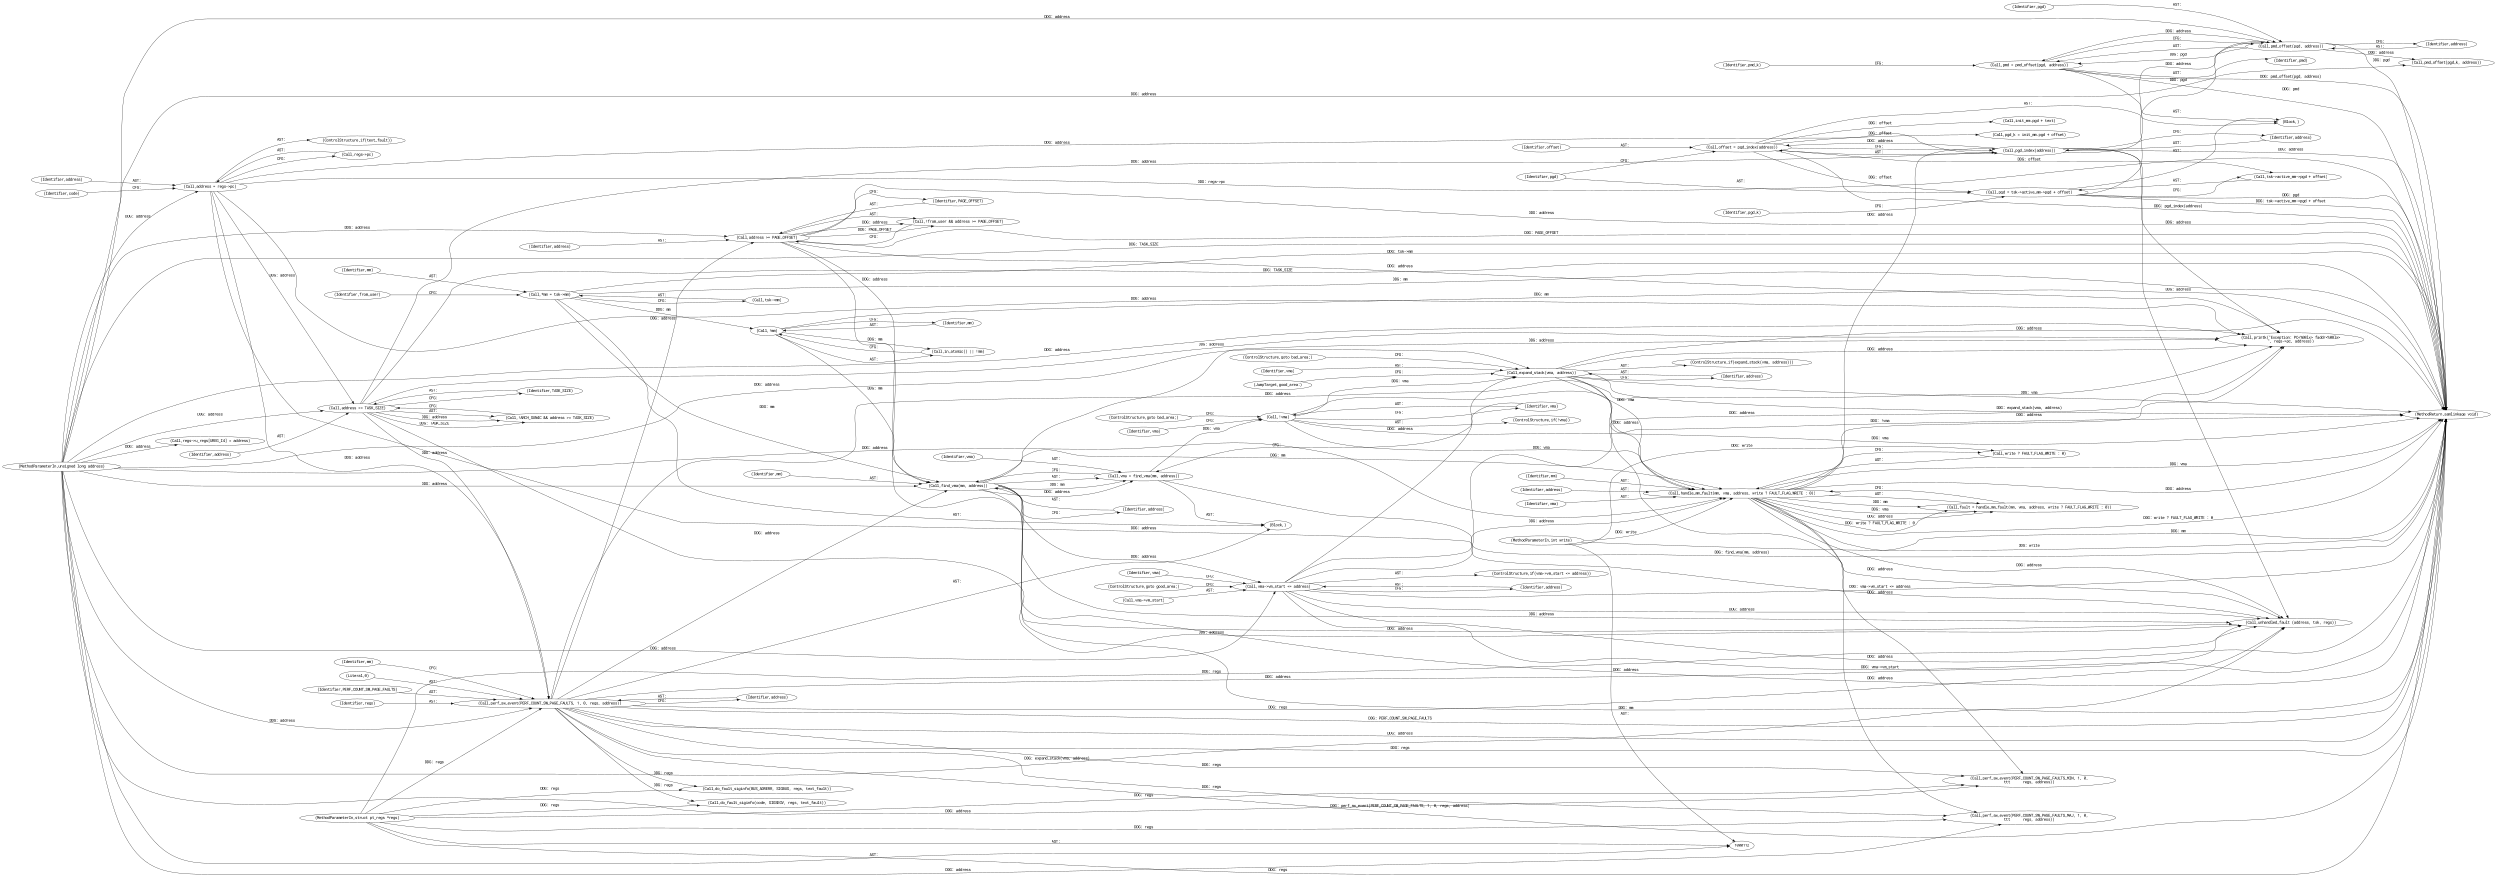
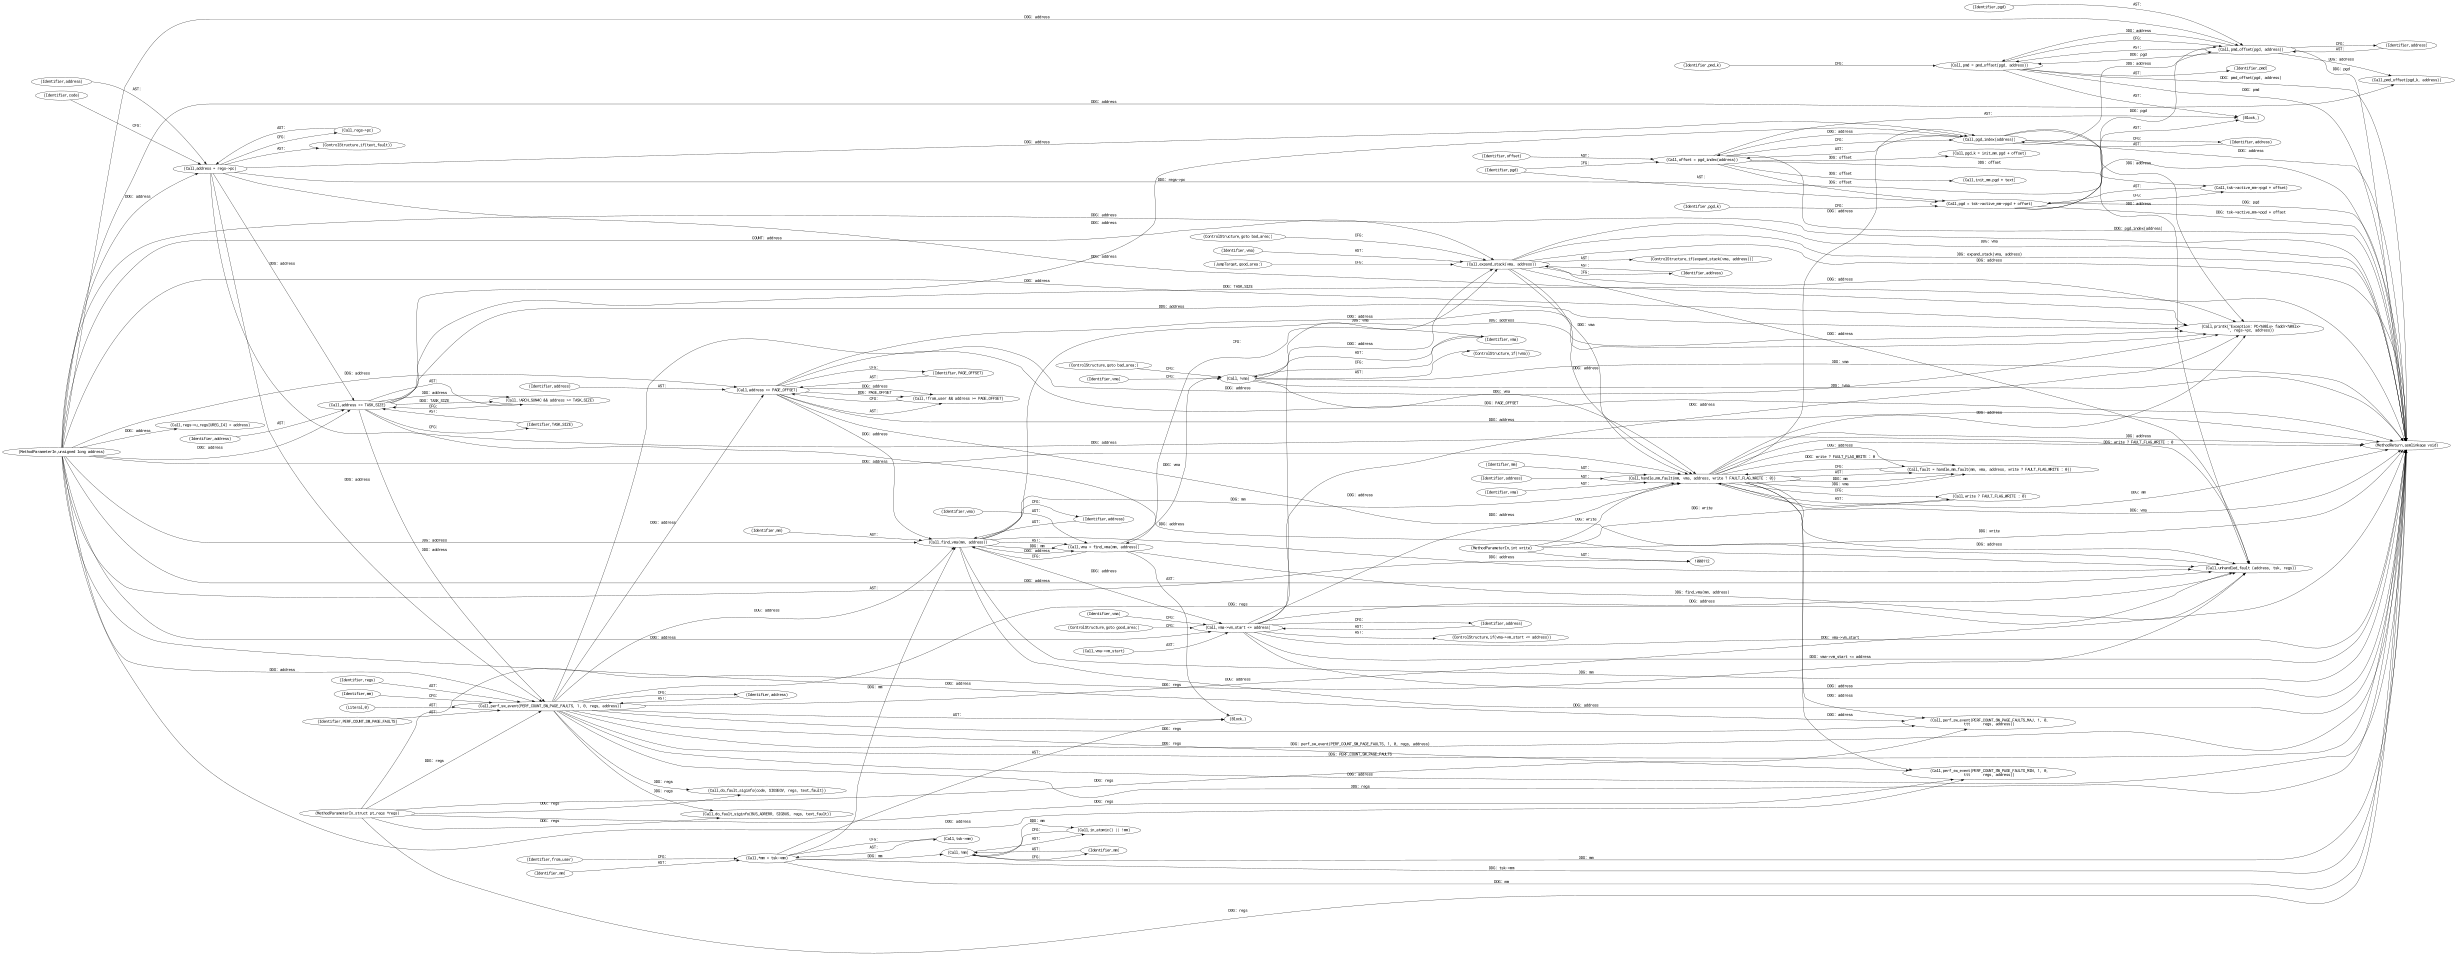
edge "(MethodParameterIn,unsigned long address)" -> "(MethodReturn,asmlinkage void)": label "DDG: TASK_SIZE" -> "DDG: address"
edge "(MethodParameterIn,unsigned long address)" -> "(Call,expand_stack(vma, address))": label "DDG: address" -> "COUNT: address"
edge "(Call,!mm)" -> "(Call,find_vma(mm, address))": removed, label "DDG: mm"
edge "(MethodParameterIn,unsigned long address)" -> "(Call,unhandled_fault (address, tsk, regs))": label "DDG: expand_stack(vma, address)" -> "DDG: address"
edge "(MethodParameterIn,struct pt_regs *regs)" -> "1000112": removed, label "AST:"
